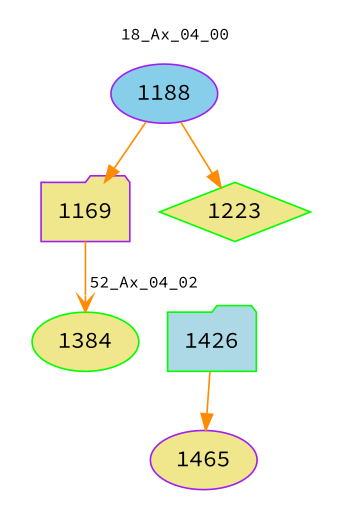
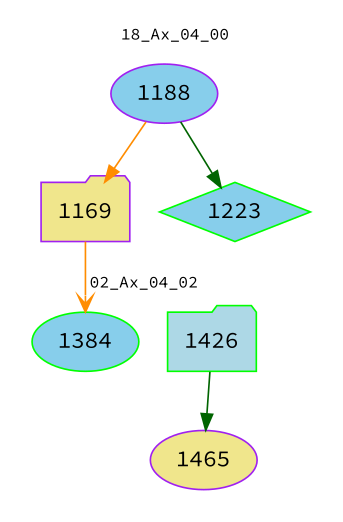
edge "1188" -> "1223": color darkorange -> darkgreen
node "1223": fillcolor khaki -> skyblue
cluster "52_Ax_04_02": label "52_Ax_04_02" -> "02_Ax_04_02"
node "1384": fillcolor khaki -> skyblue
edge "1426" -> "1465": color darkorange -> darkgreen
